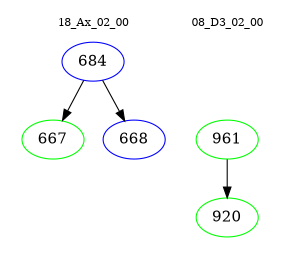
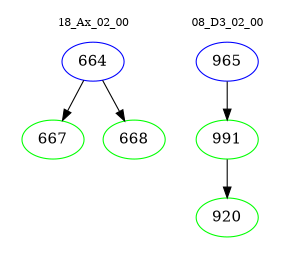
node "684": label "684" -> "664"
node "965": added
node "668": color blue -> green
node "961": label "961" -> "991"
